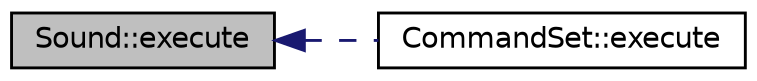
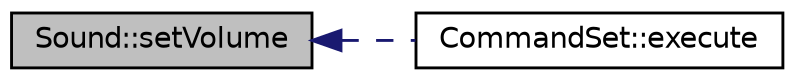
node "Sound::execute": label "Sound::execute" -> "Sound::setVolume"
